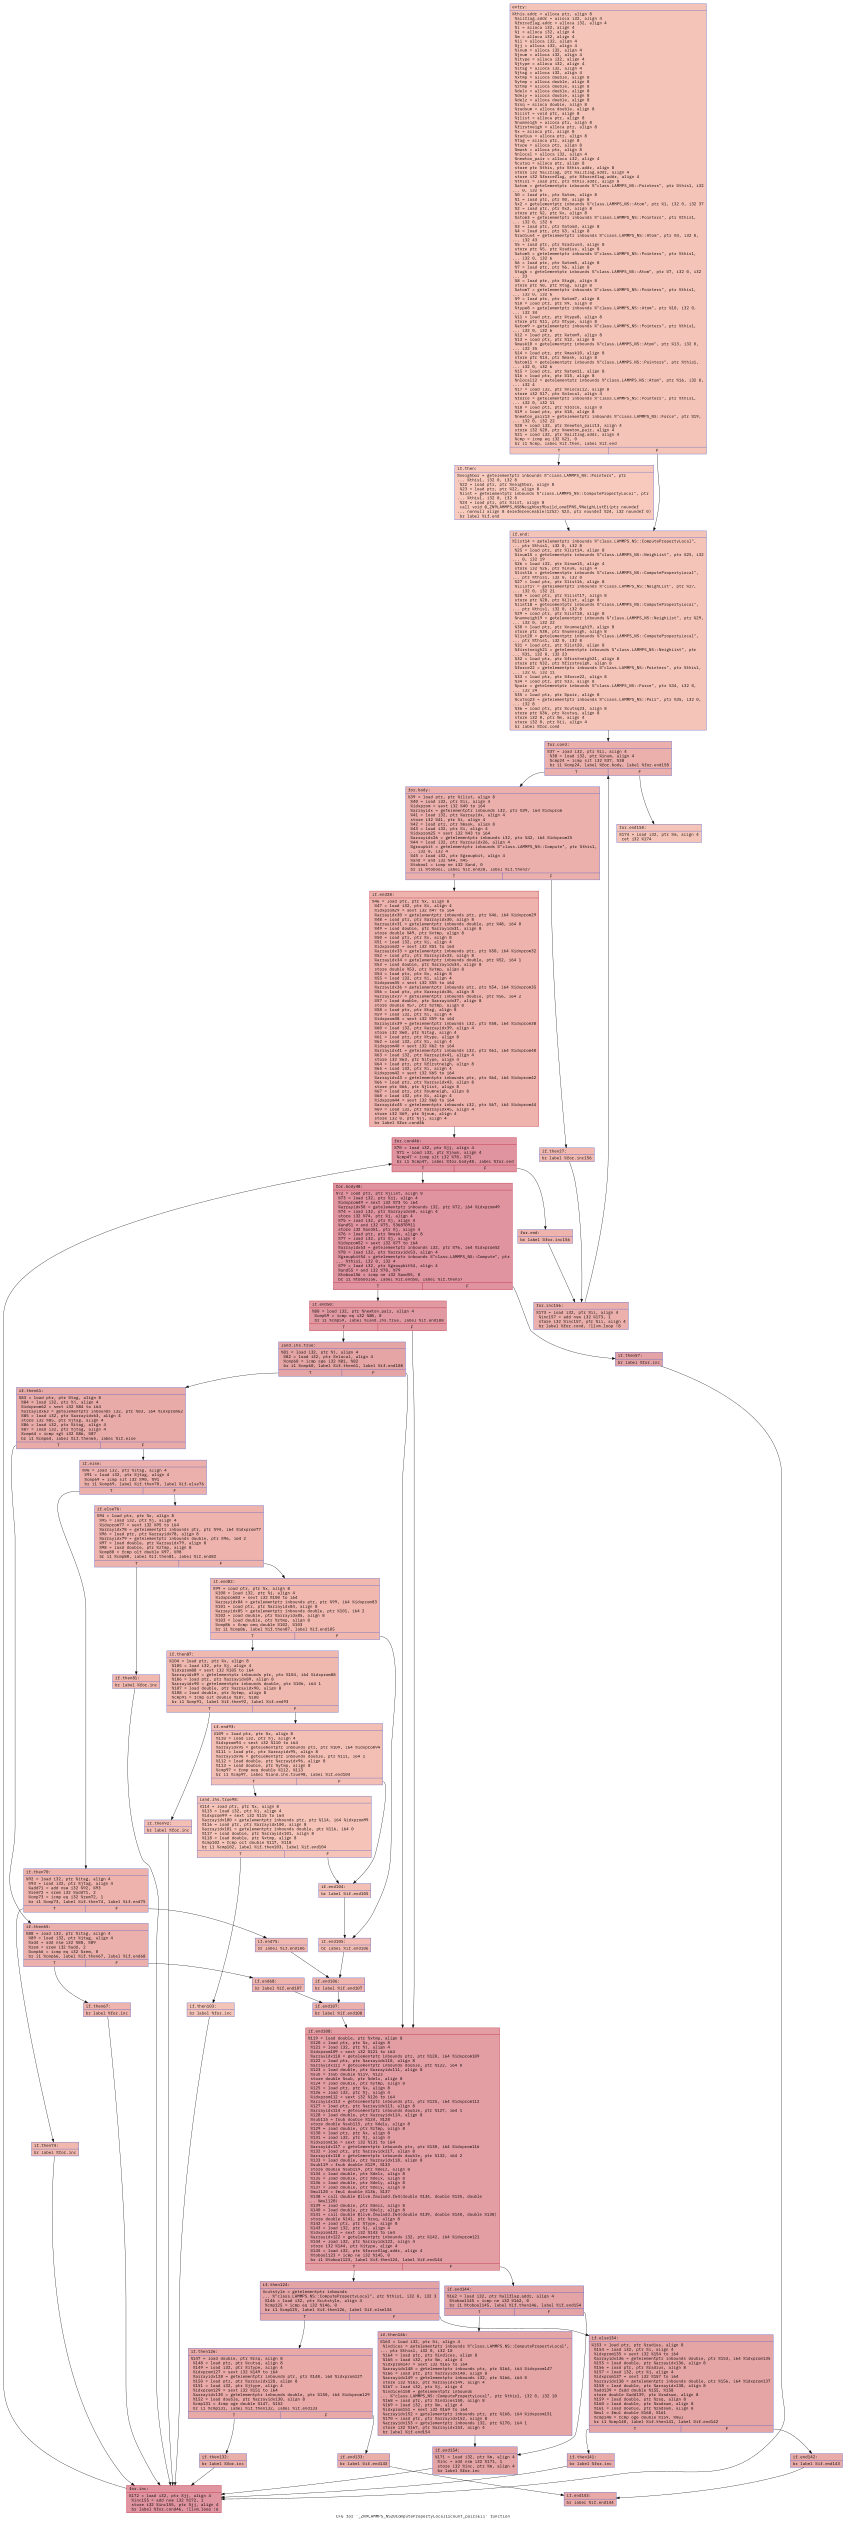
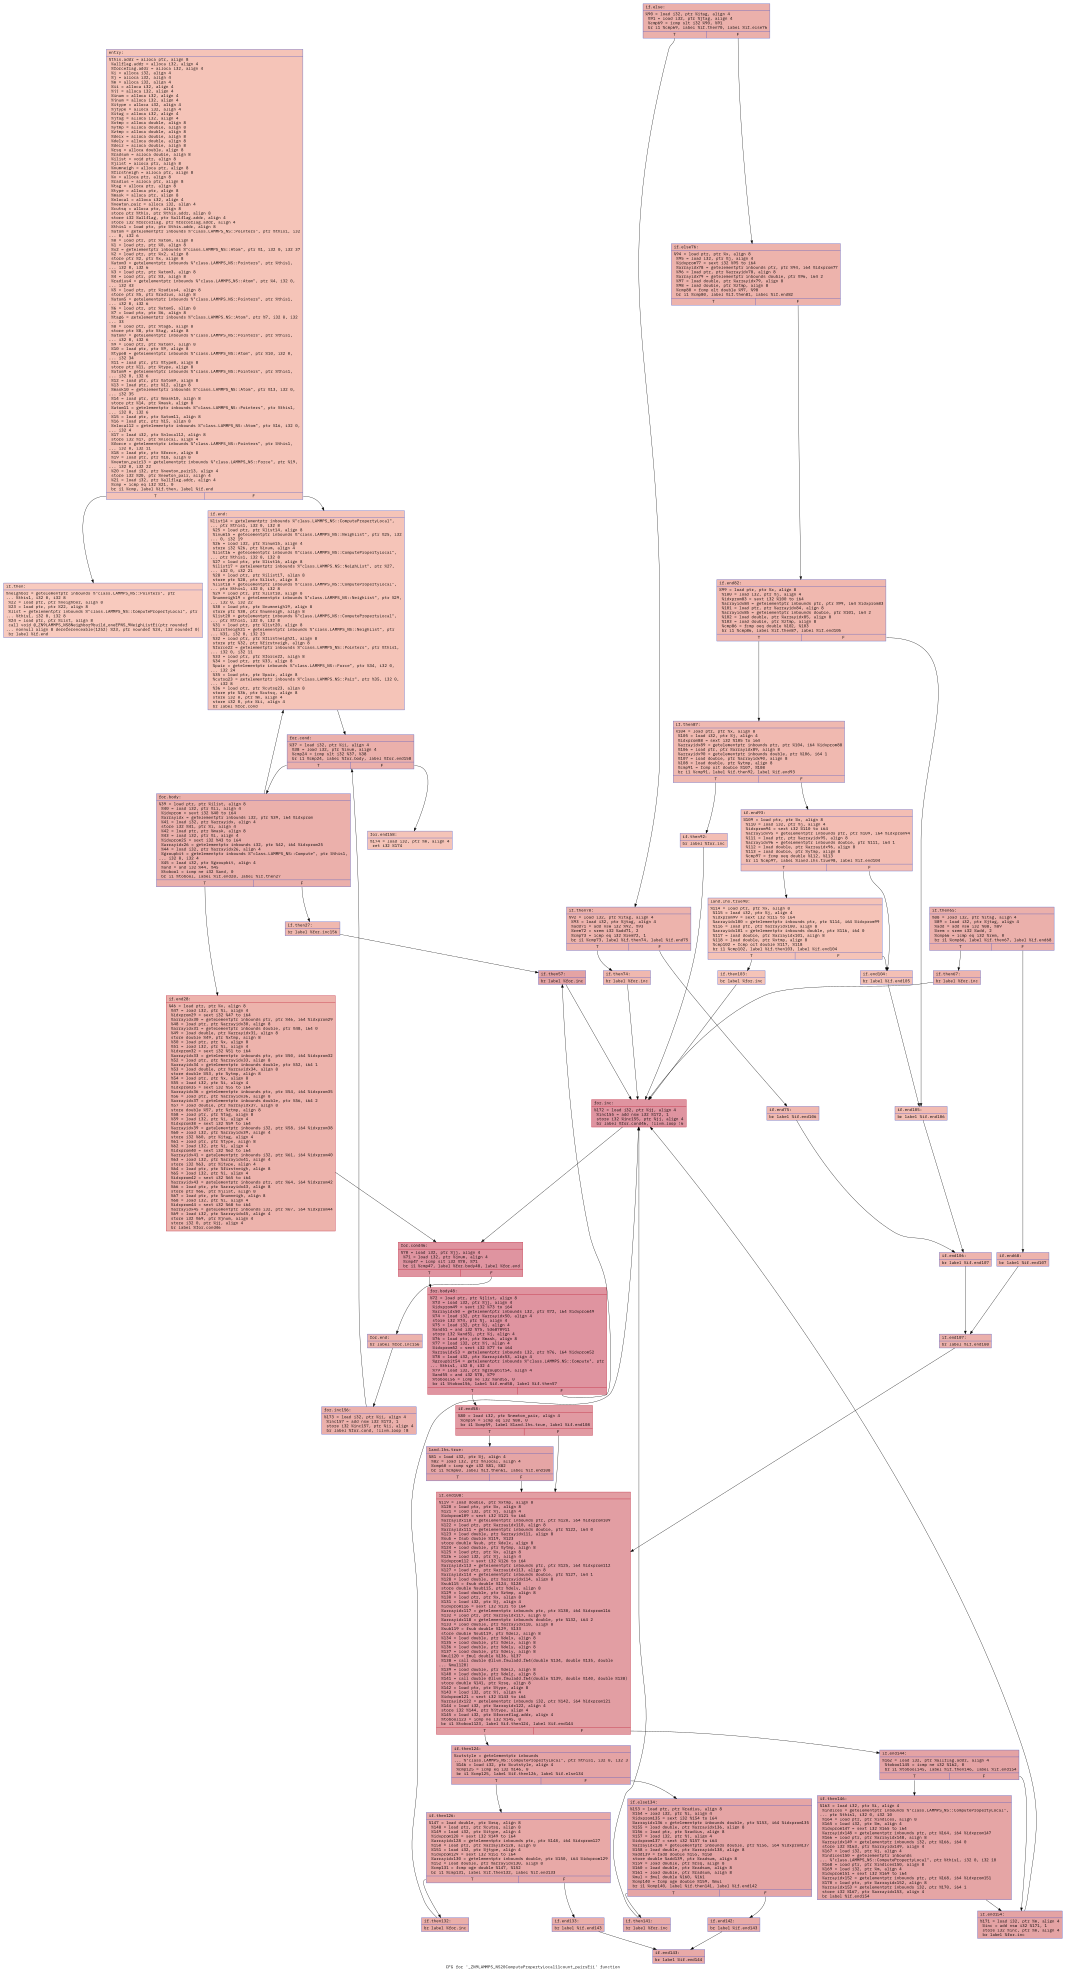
edge "if.then:" -> "if.end:": now "for.body:" -> "if.end:"
edge "if.then27:" -> "for.inc156:": now "if.then27:" -> "if.then57:"
node "if.then61:": removed
node "if.then81:": removed
node "if.then126:": text "%idxprom127 = sext i32 %149 to i64" -> "%idxprom120 = sext i32 %149 to i64"
